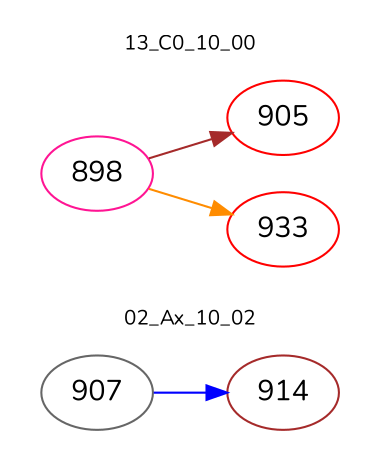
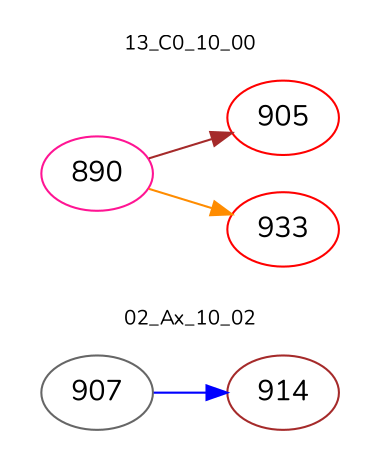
node "898": label "898" -> "890"
